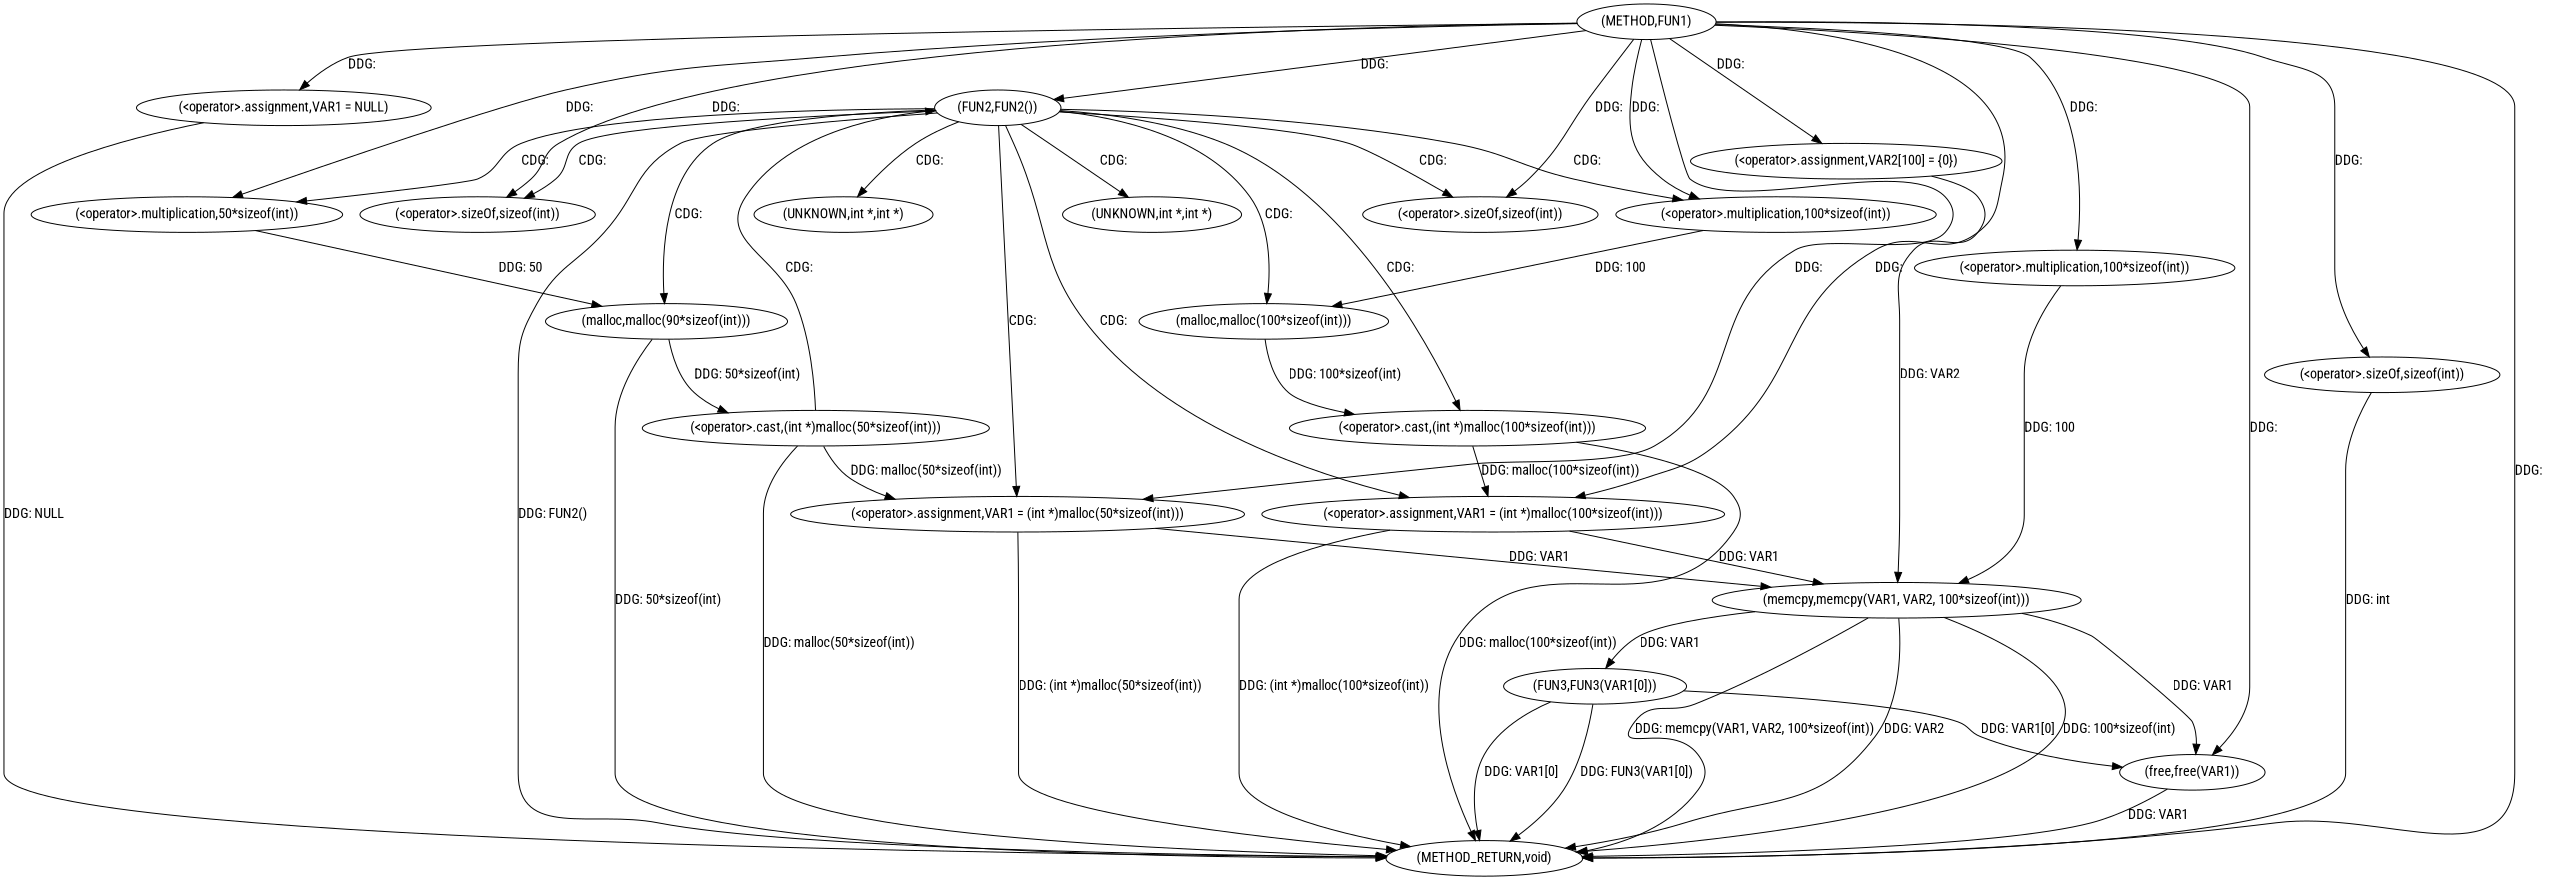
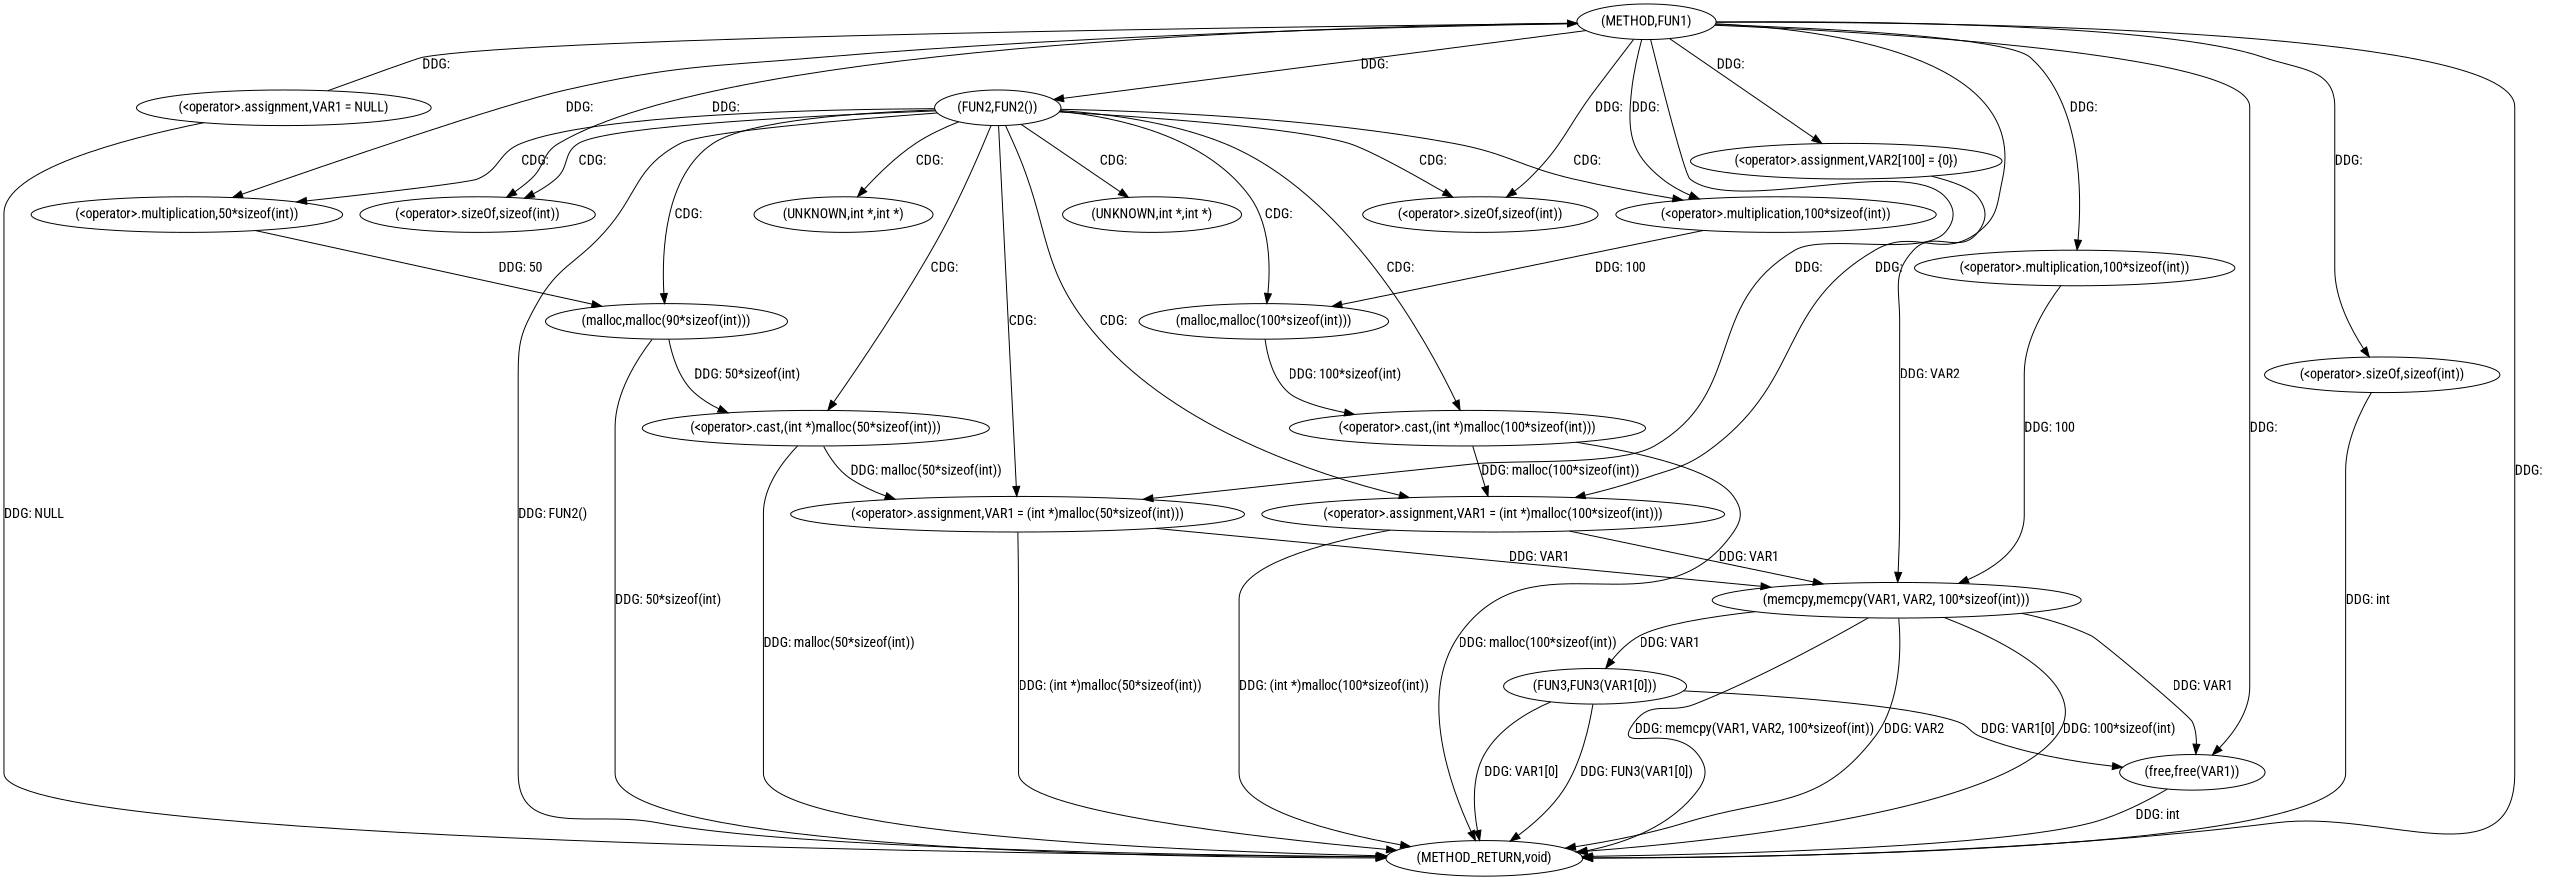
edge "(METHOD,FUN1)" -> "(<operator>.assignment,VAR1 = NULL)": reversed
edge "(<operator>.cast,(int *)malloc(50*sizeof(int)))" -> "(FUN2,FUN2())": reversed
edge "(free,free(VAR1))" -> "(METHOD_RETURN,void)": label "DDG: VAR1" -> "DDG: int"
